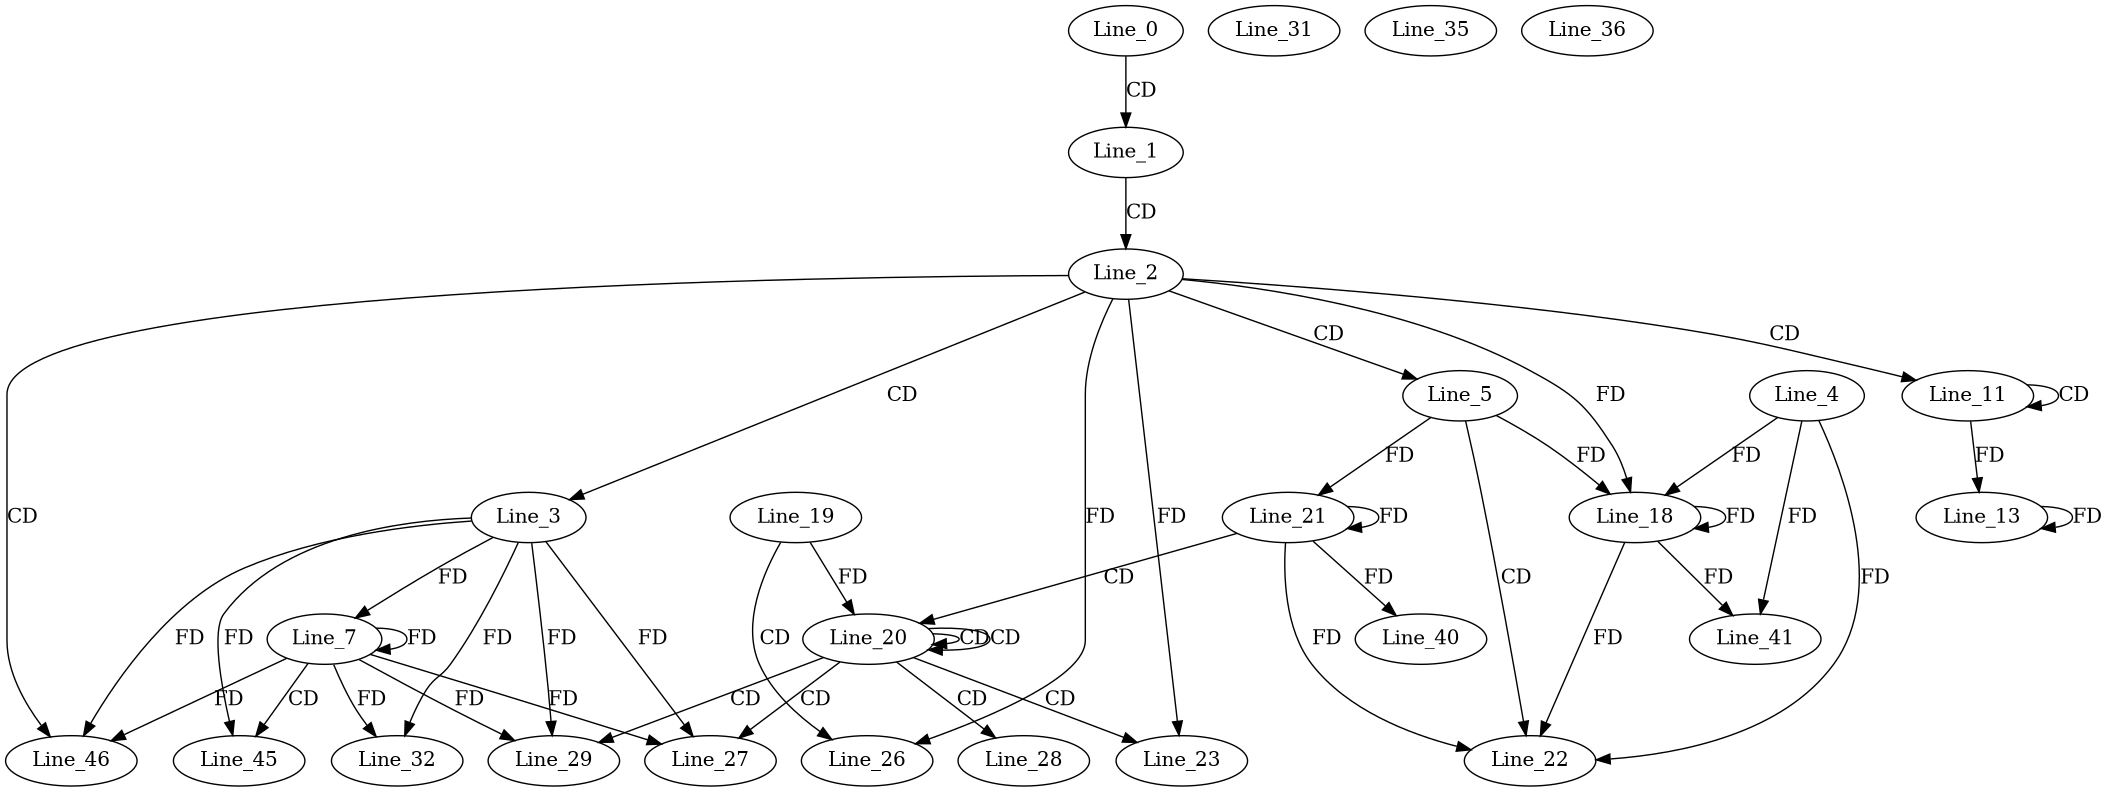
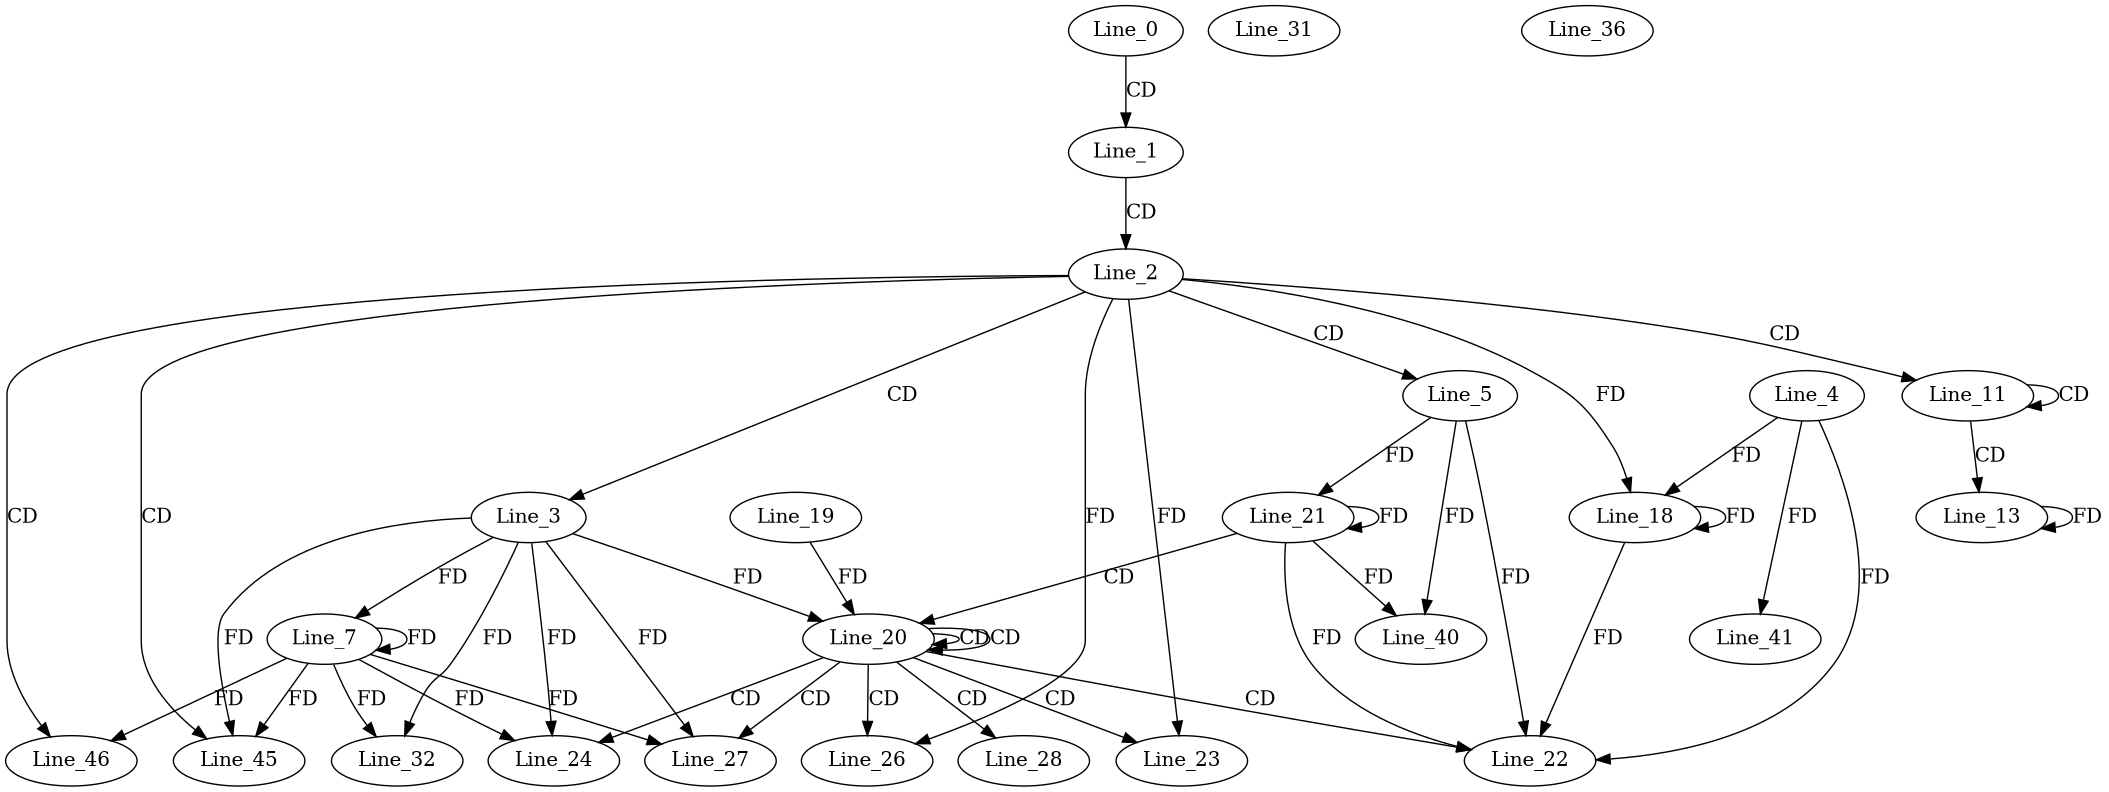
node "Line_35": removed
edge "Line_2" -> "Line_45": added, label "CD"
edge "Line_5" -> "Line_18": now "Line_5" -> "Line_40"
edge "Line_11" -> "Line_13": label "FD" -> "CD"
edge "Line_3" -> "Line_46": now "Line_3" -> "Line_20"
edge "Line_18" -> "Line_41": removed, label "FD"
edge "Line_5" -> "Line_22": label "CD" -> "FD"
edge "Line_19" -> "Line_26": now "Line_20" -> "Line_26"
edge "Line_7" -> "Line_45": label "CD" -> "FD"
edge "Line_20" -> "Line_22": added, label "CD"
node "Line_29": label "Line_29" -> "Line_24"
